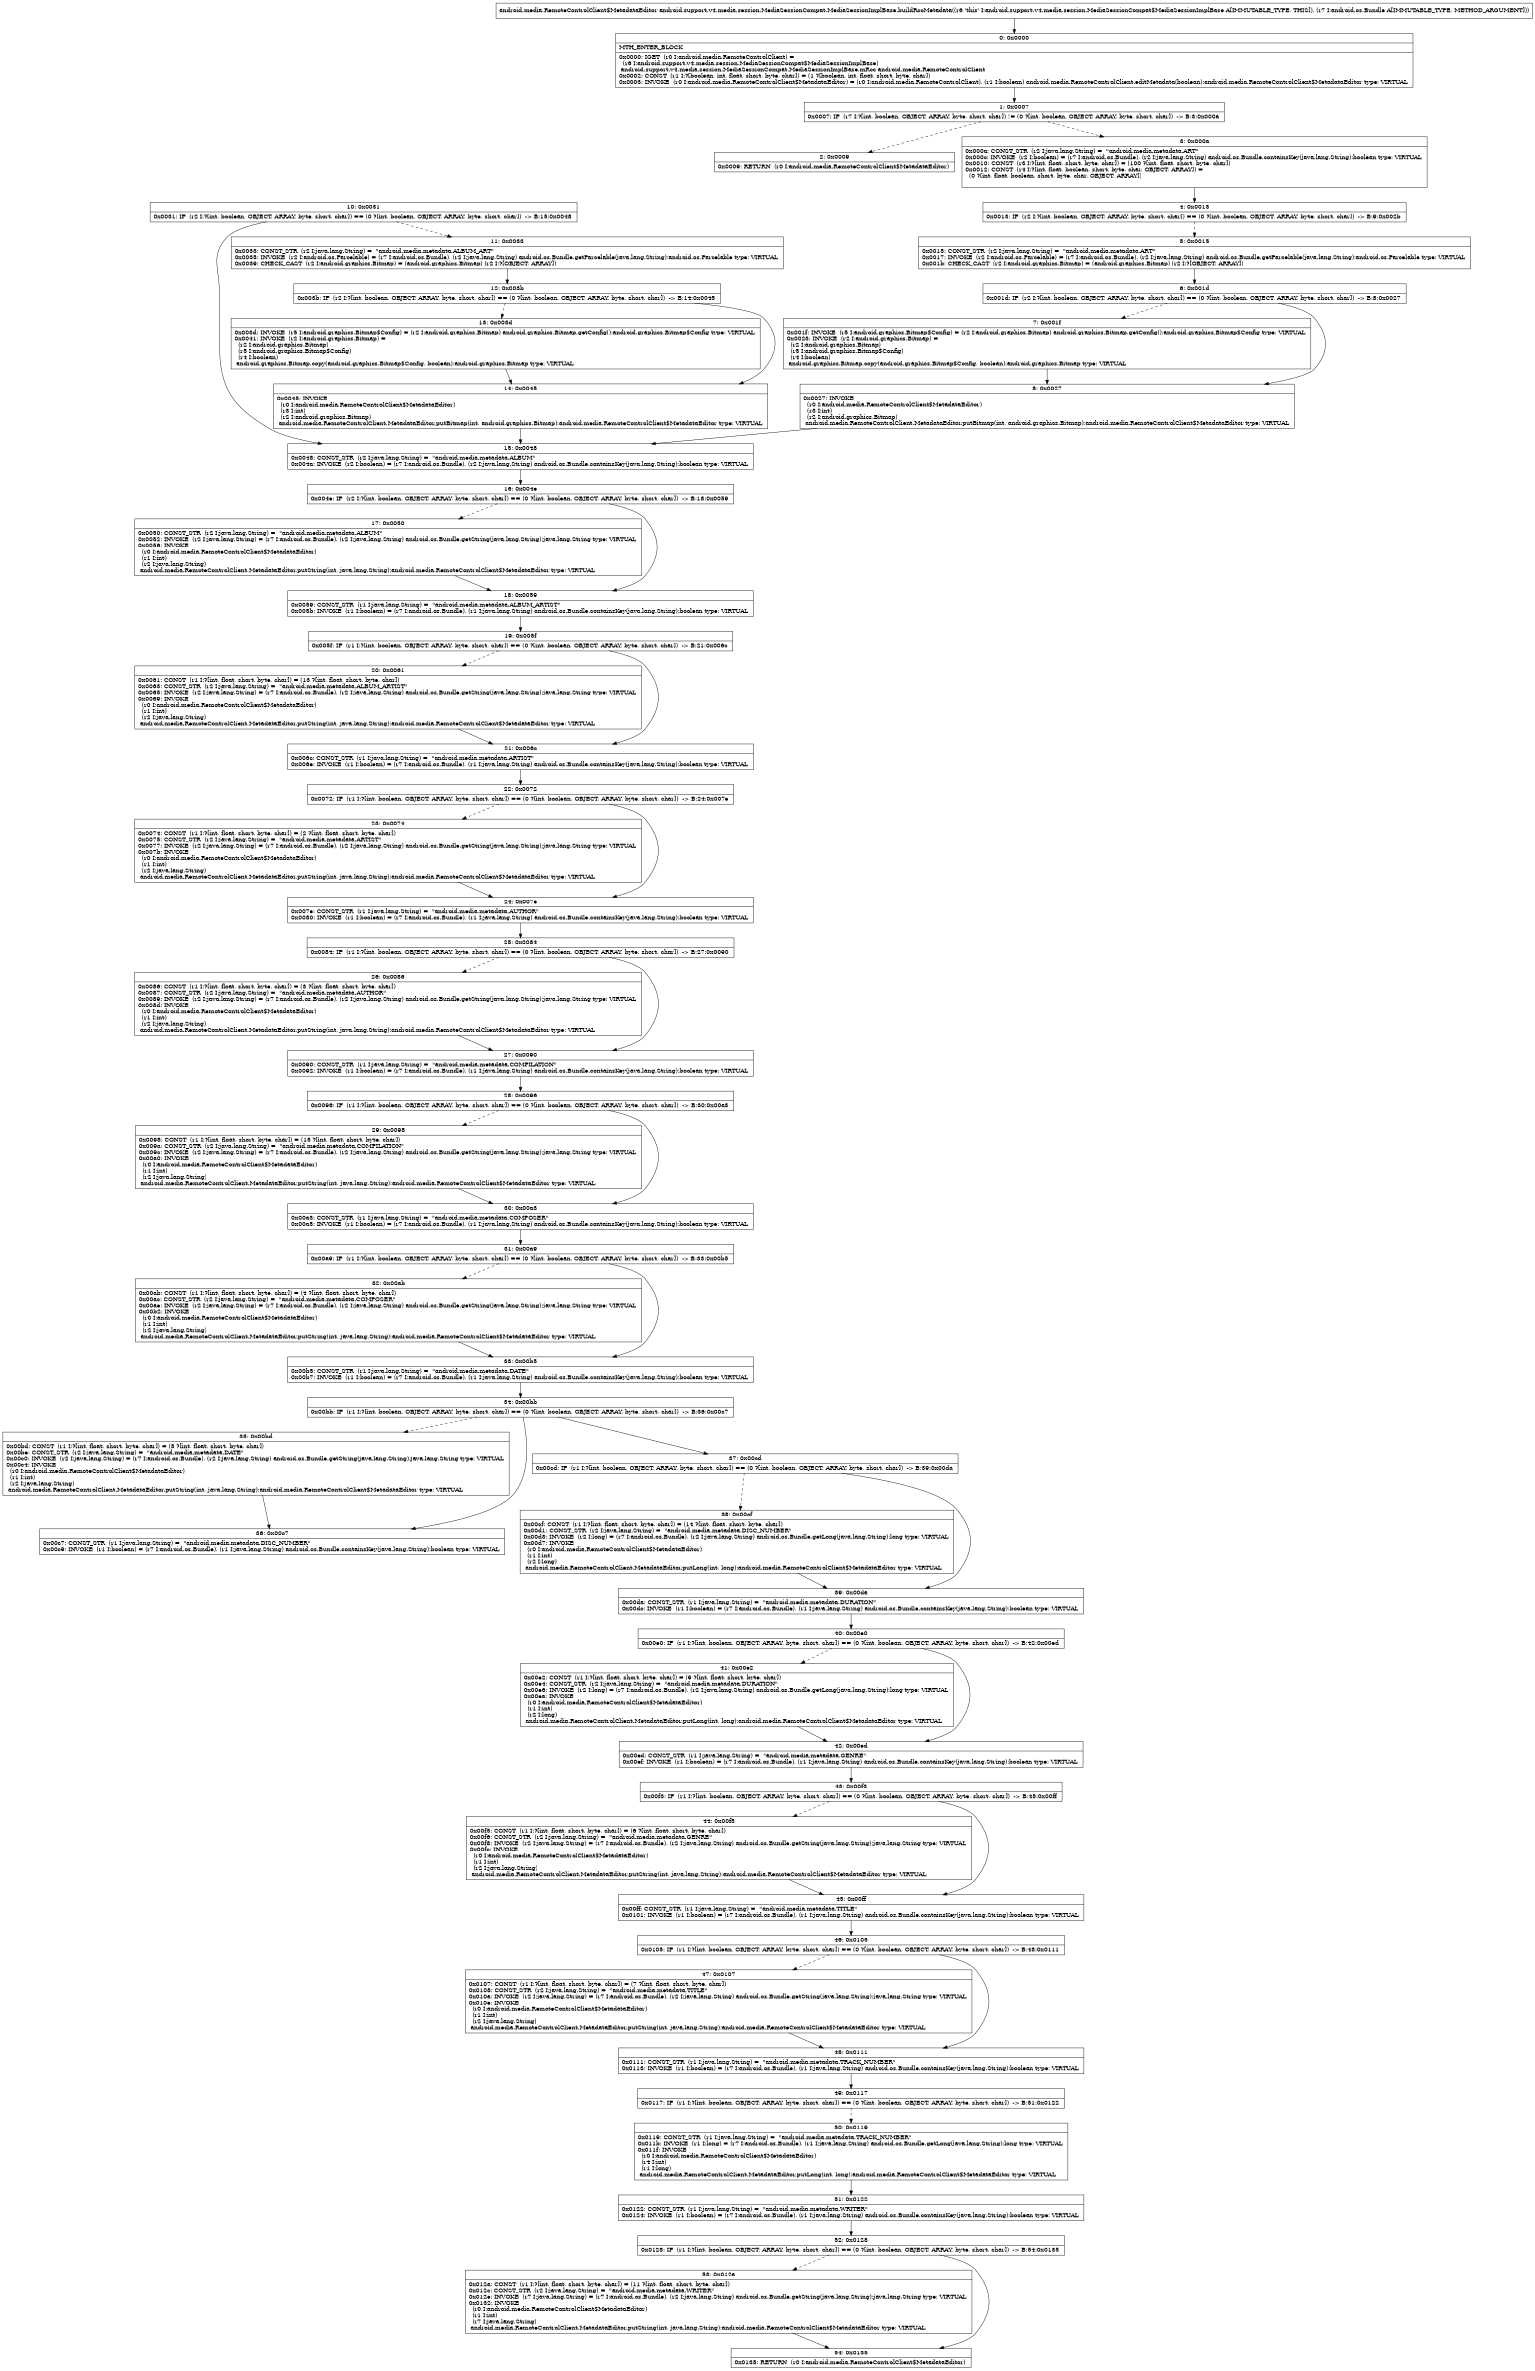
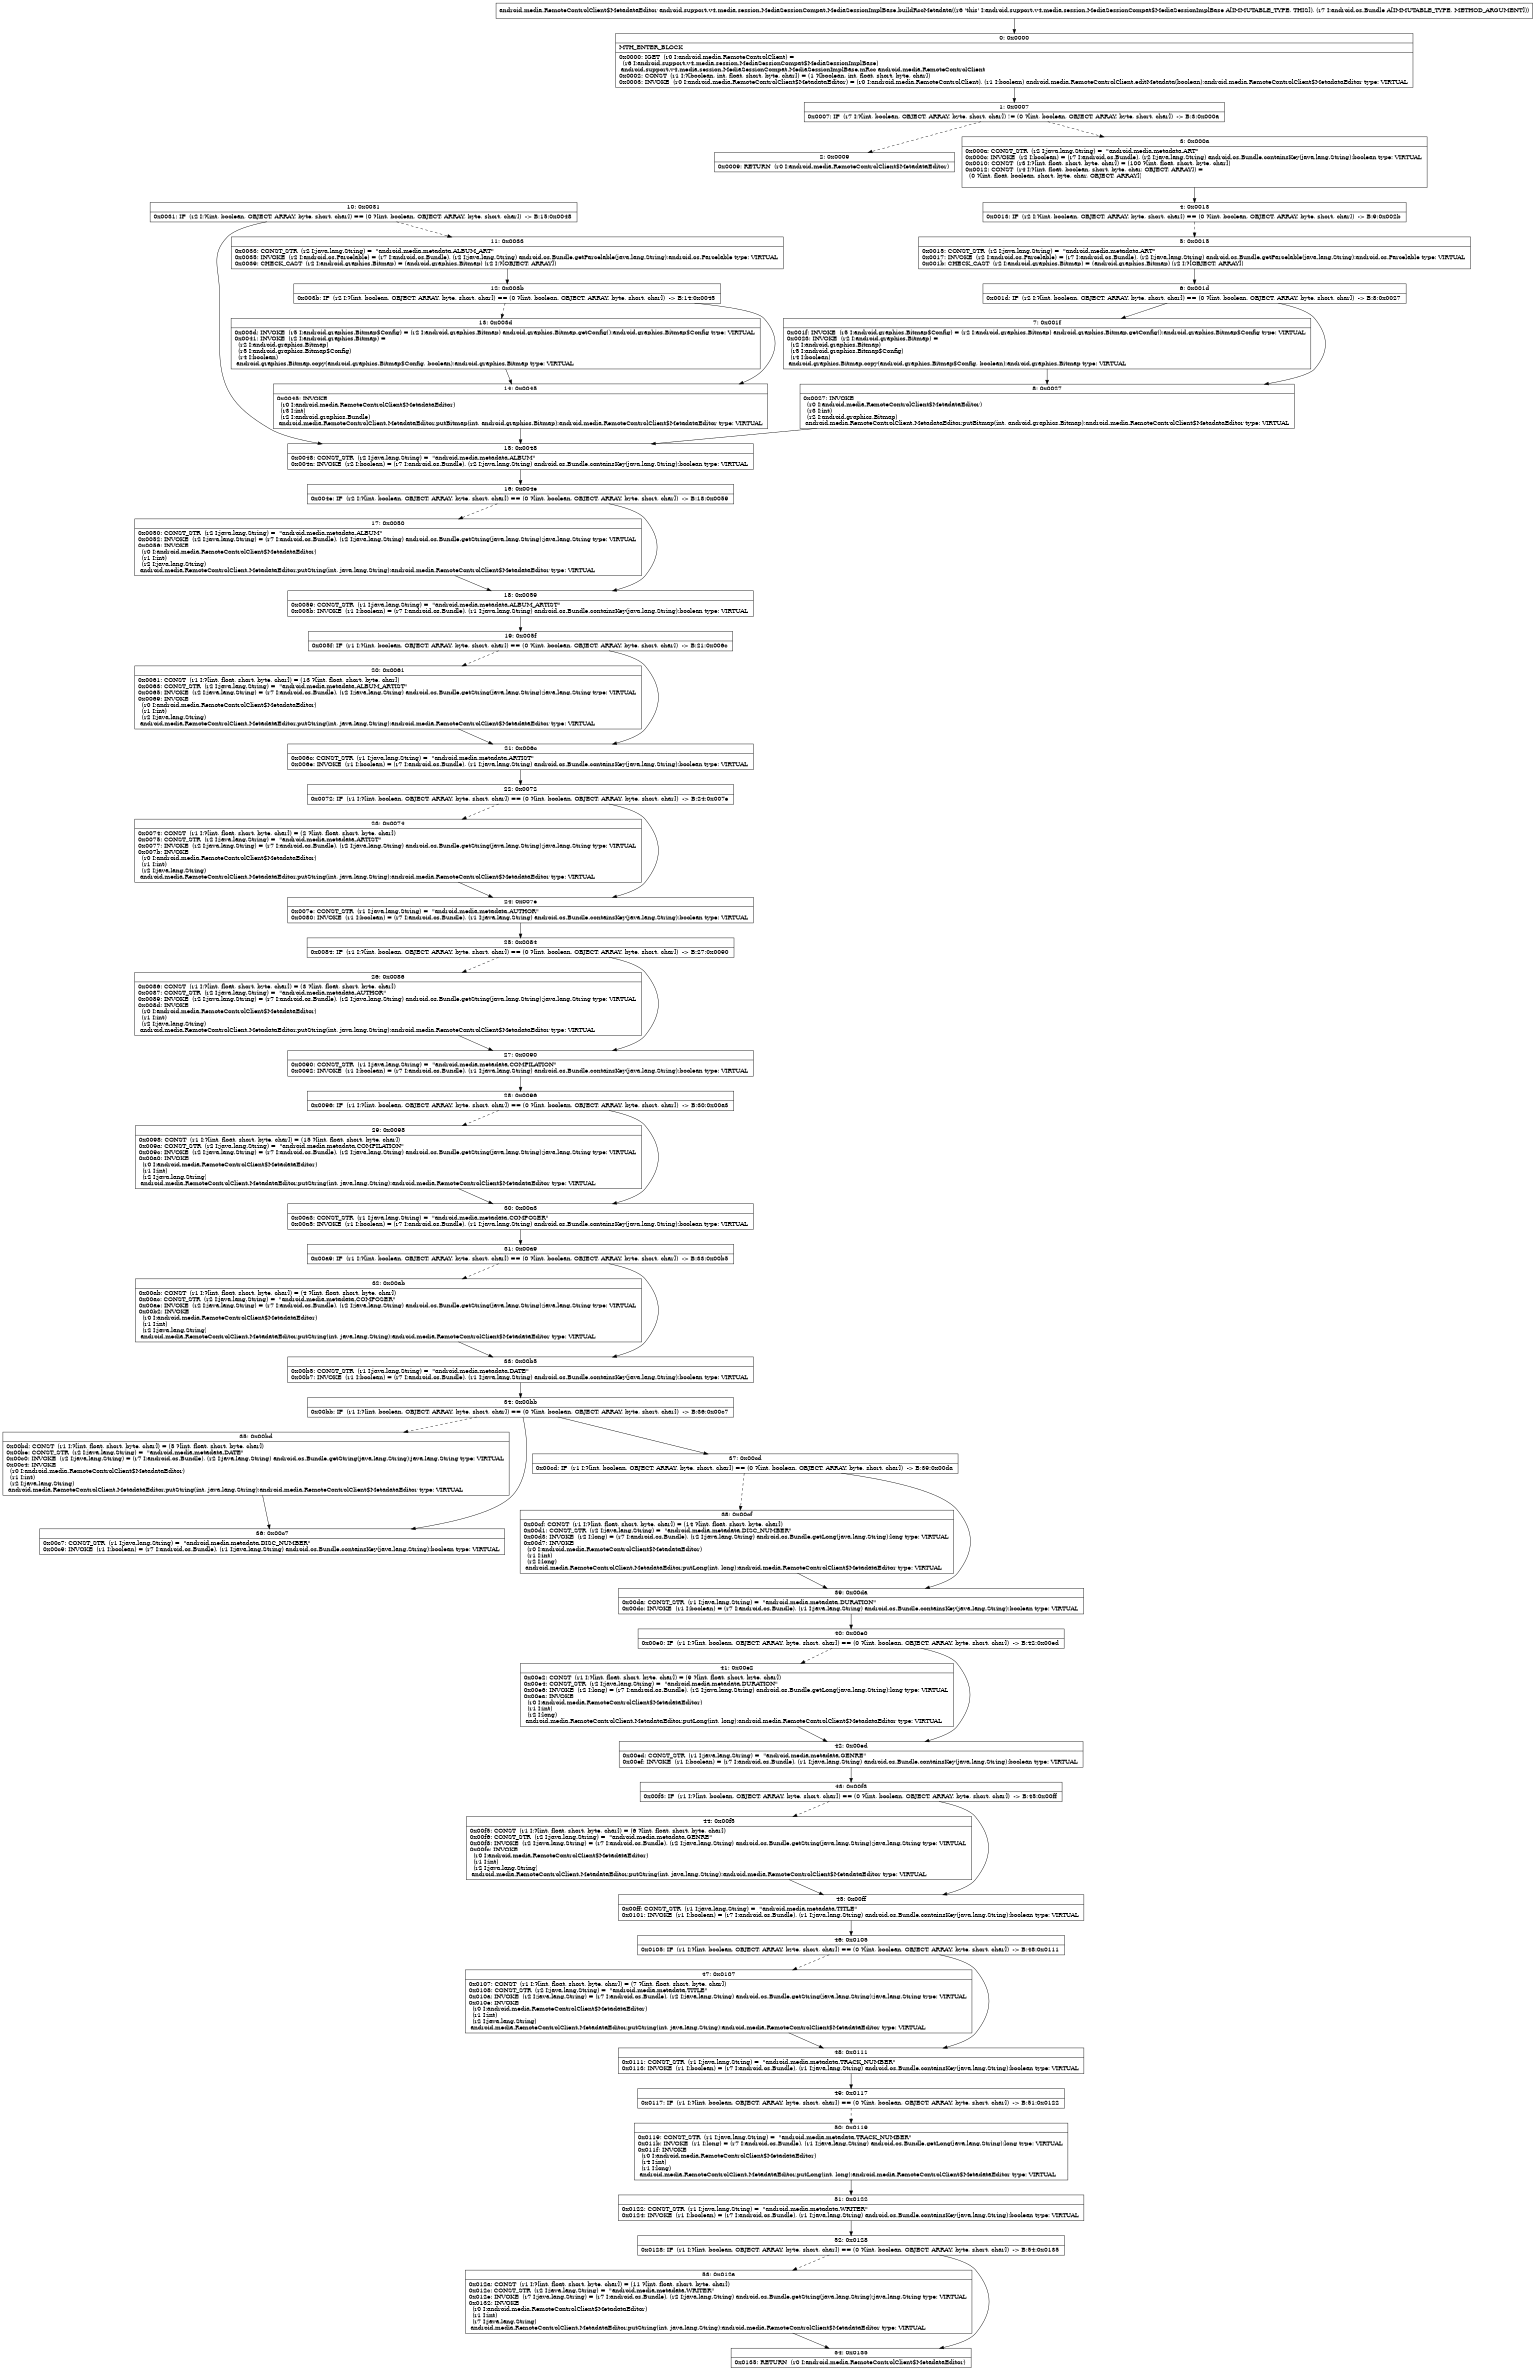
edge "6: 0x001d" -> "7: 0x001f": style dashed -> solid
node "14: 0x0045": text "(r2 I:android.graphics.Bitmap)" -> "(r2 I:android.graphics.Bundle)"
